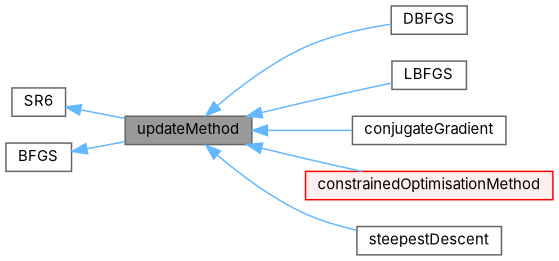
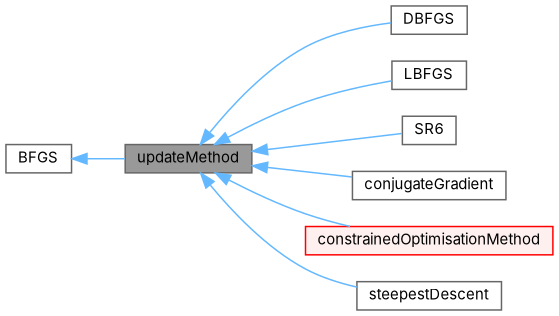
edge "updateMethod" -> "SR6": reversed
